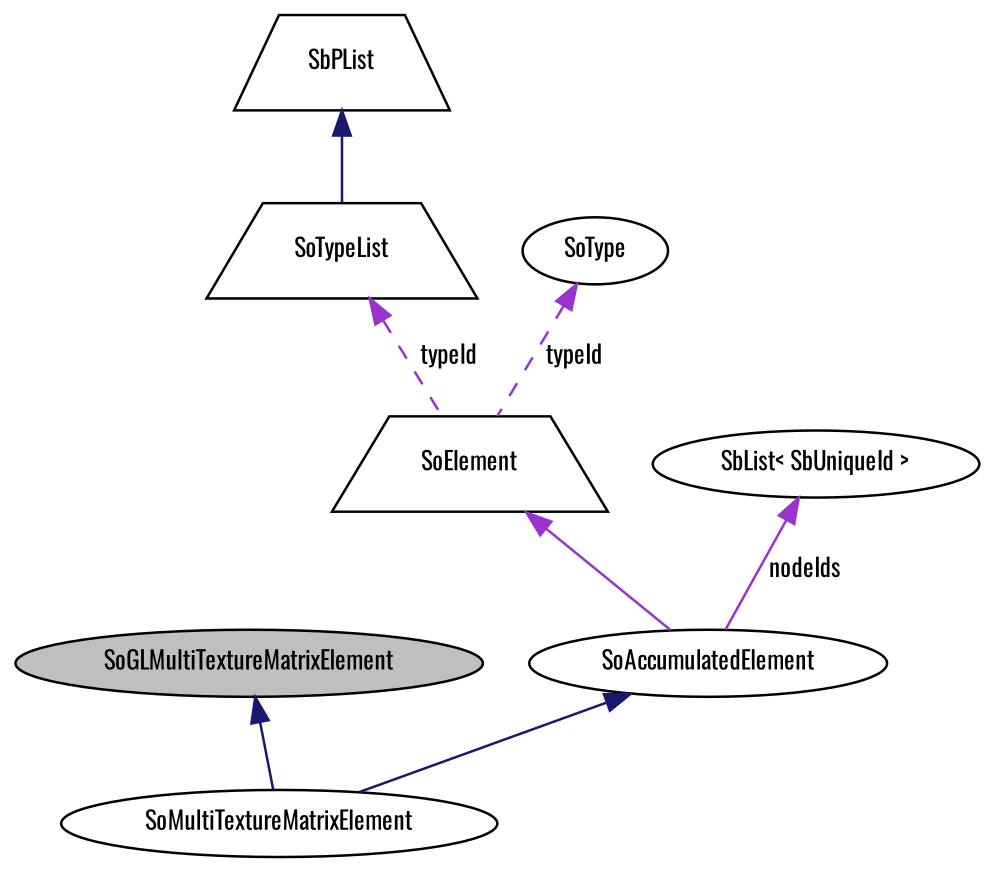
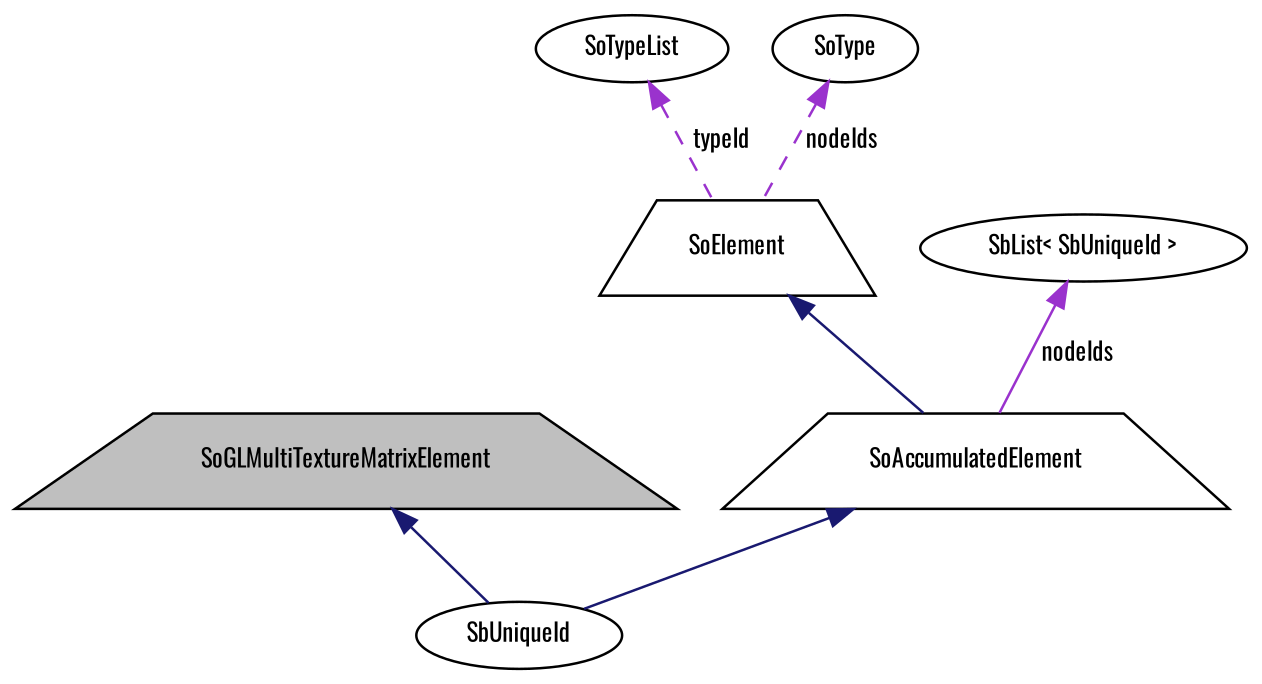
node "SbPList": removed
node "SoTypeList": shape trapezium -> ellipse
edge "SoElement" -> "SoType": label " typeId" -> " nodeIds"
edge "SoAccumulatedElement" -> "SoElement": color darkorchid3 -> midnightblue
node "SoGLMultiTextureMatrixElement": shape ellipse -> trapezium
node "SoAccumulatedElement": shape ellipse -> trapezium
node "SoMultiTextureMatrixElement": label "SoMultiTextureMatrixElement" -> "SbUniqueId"
